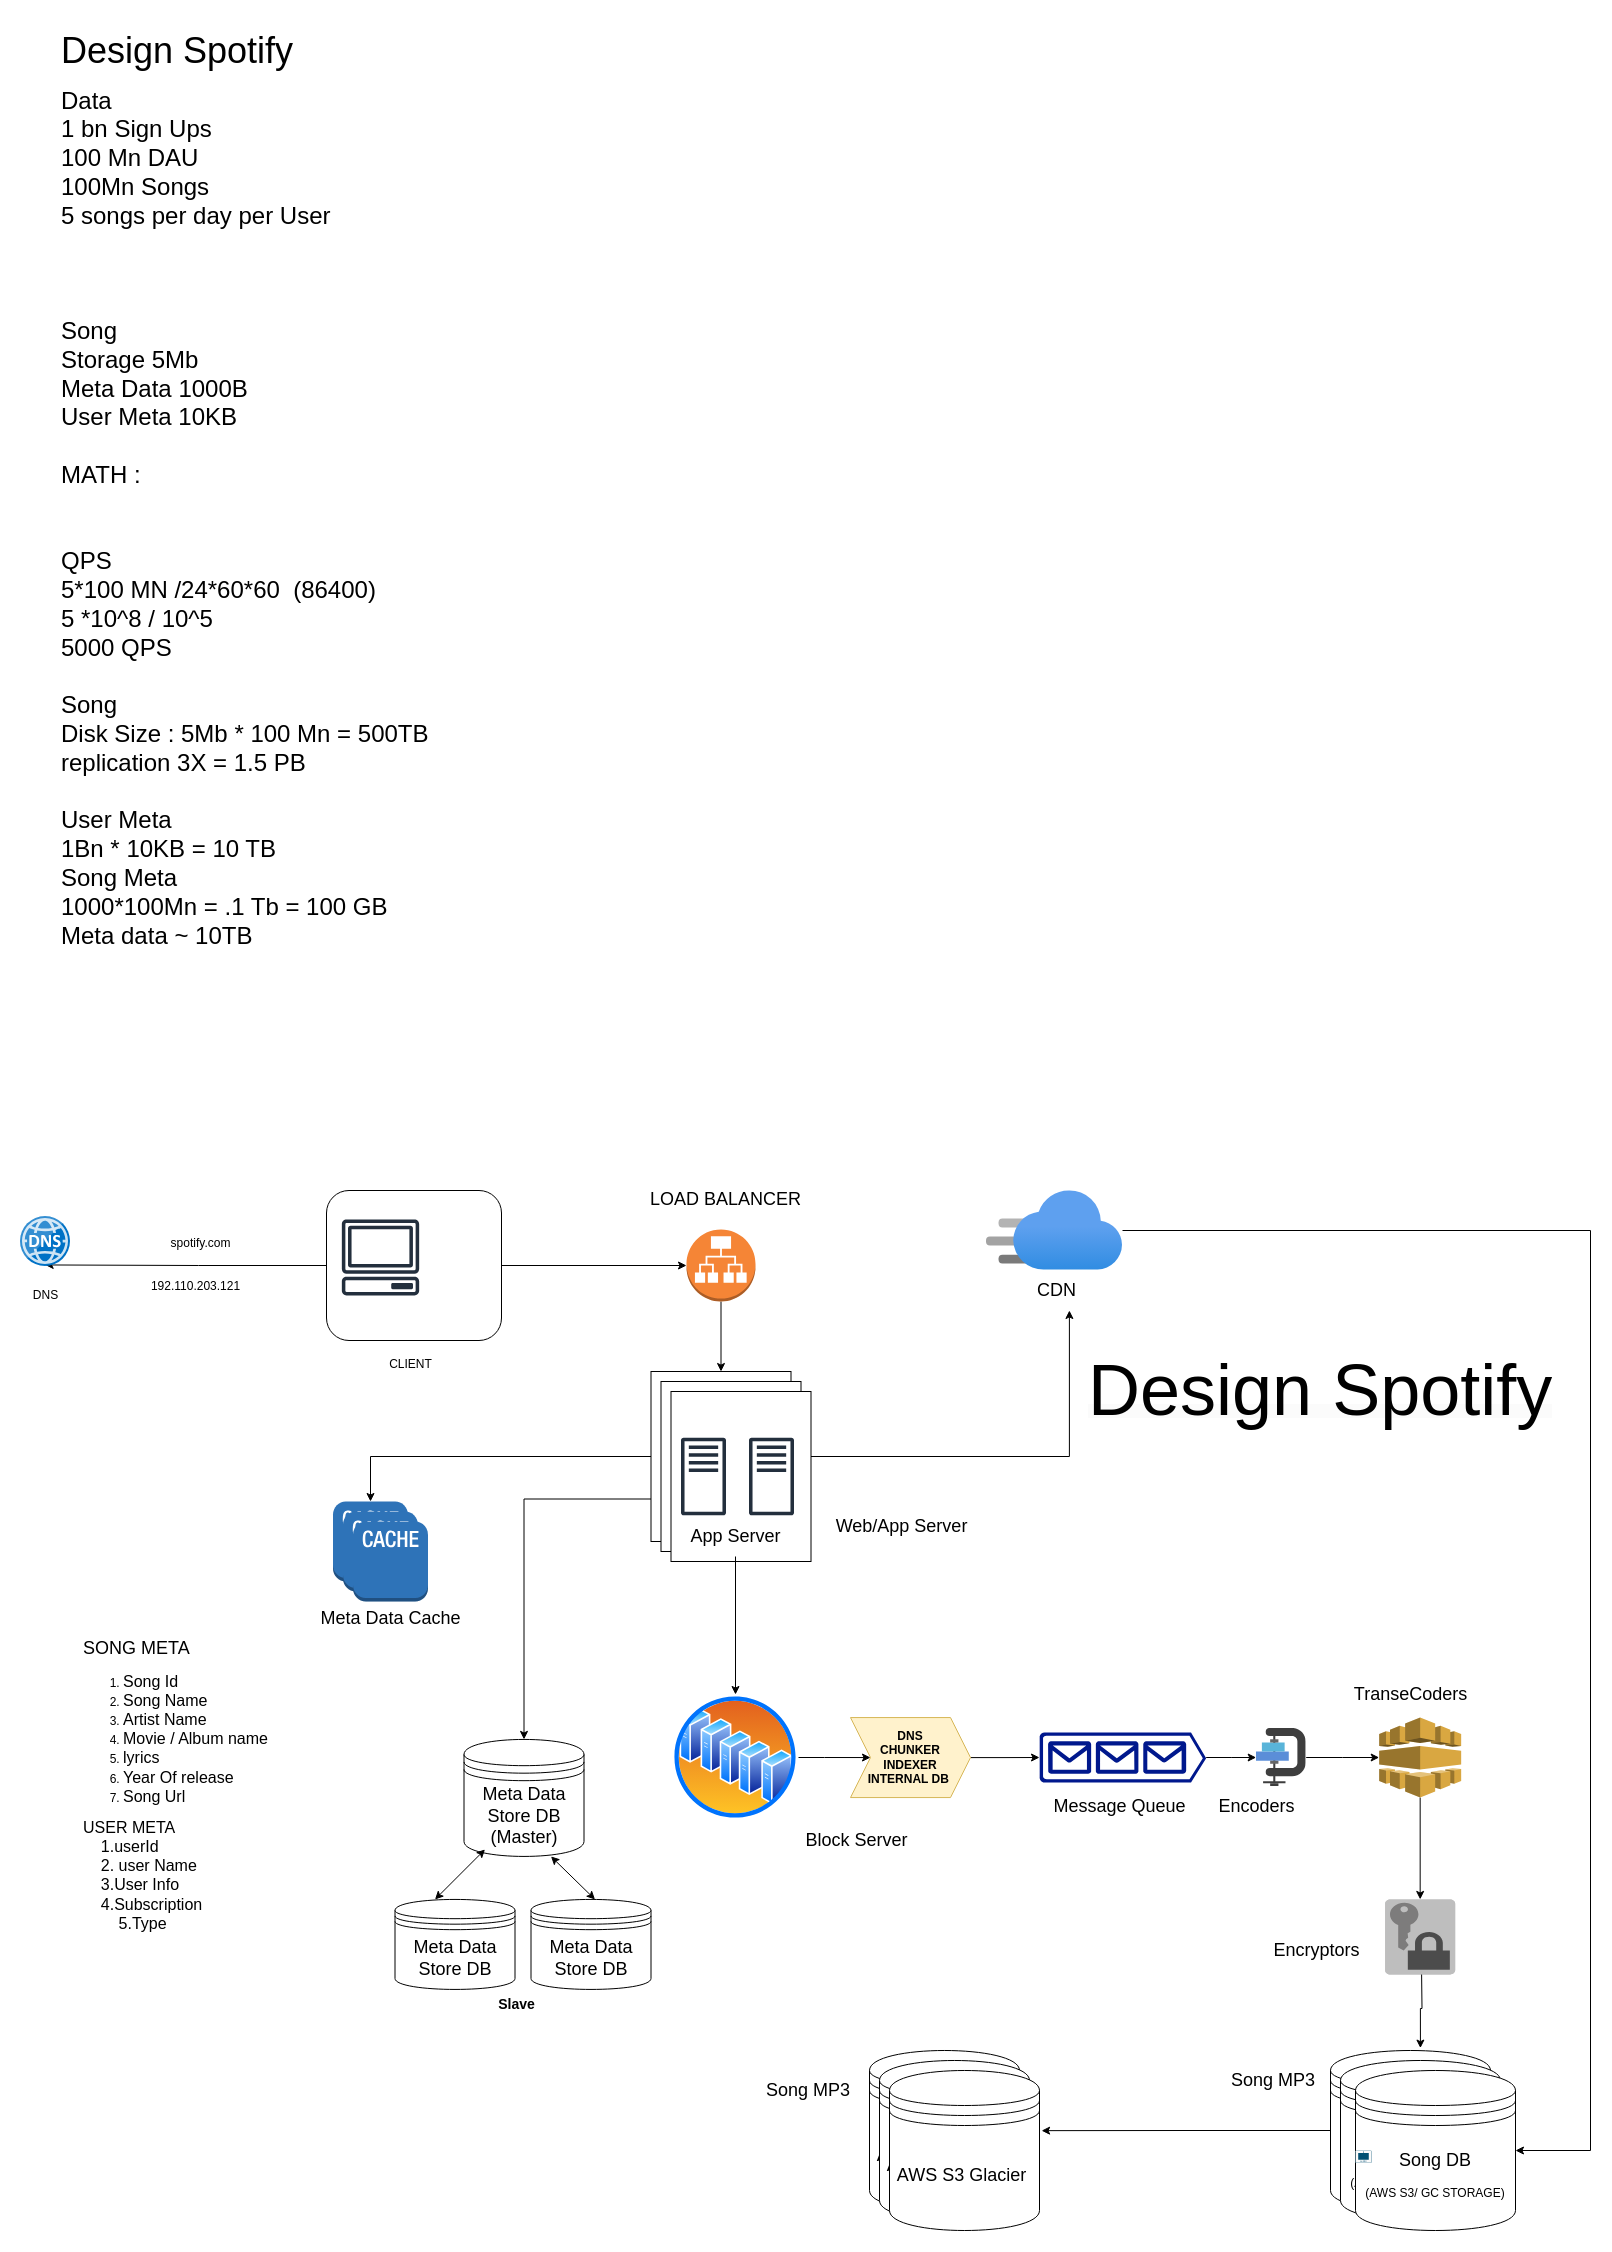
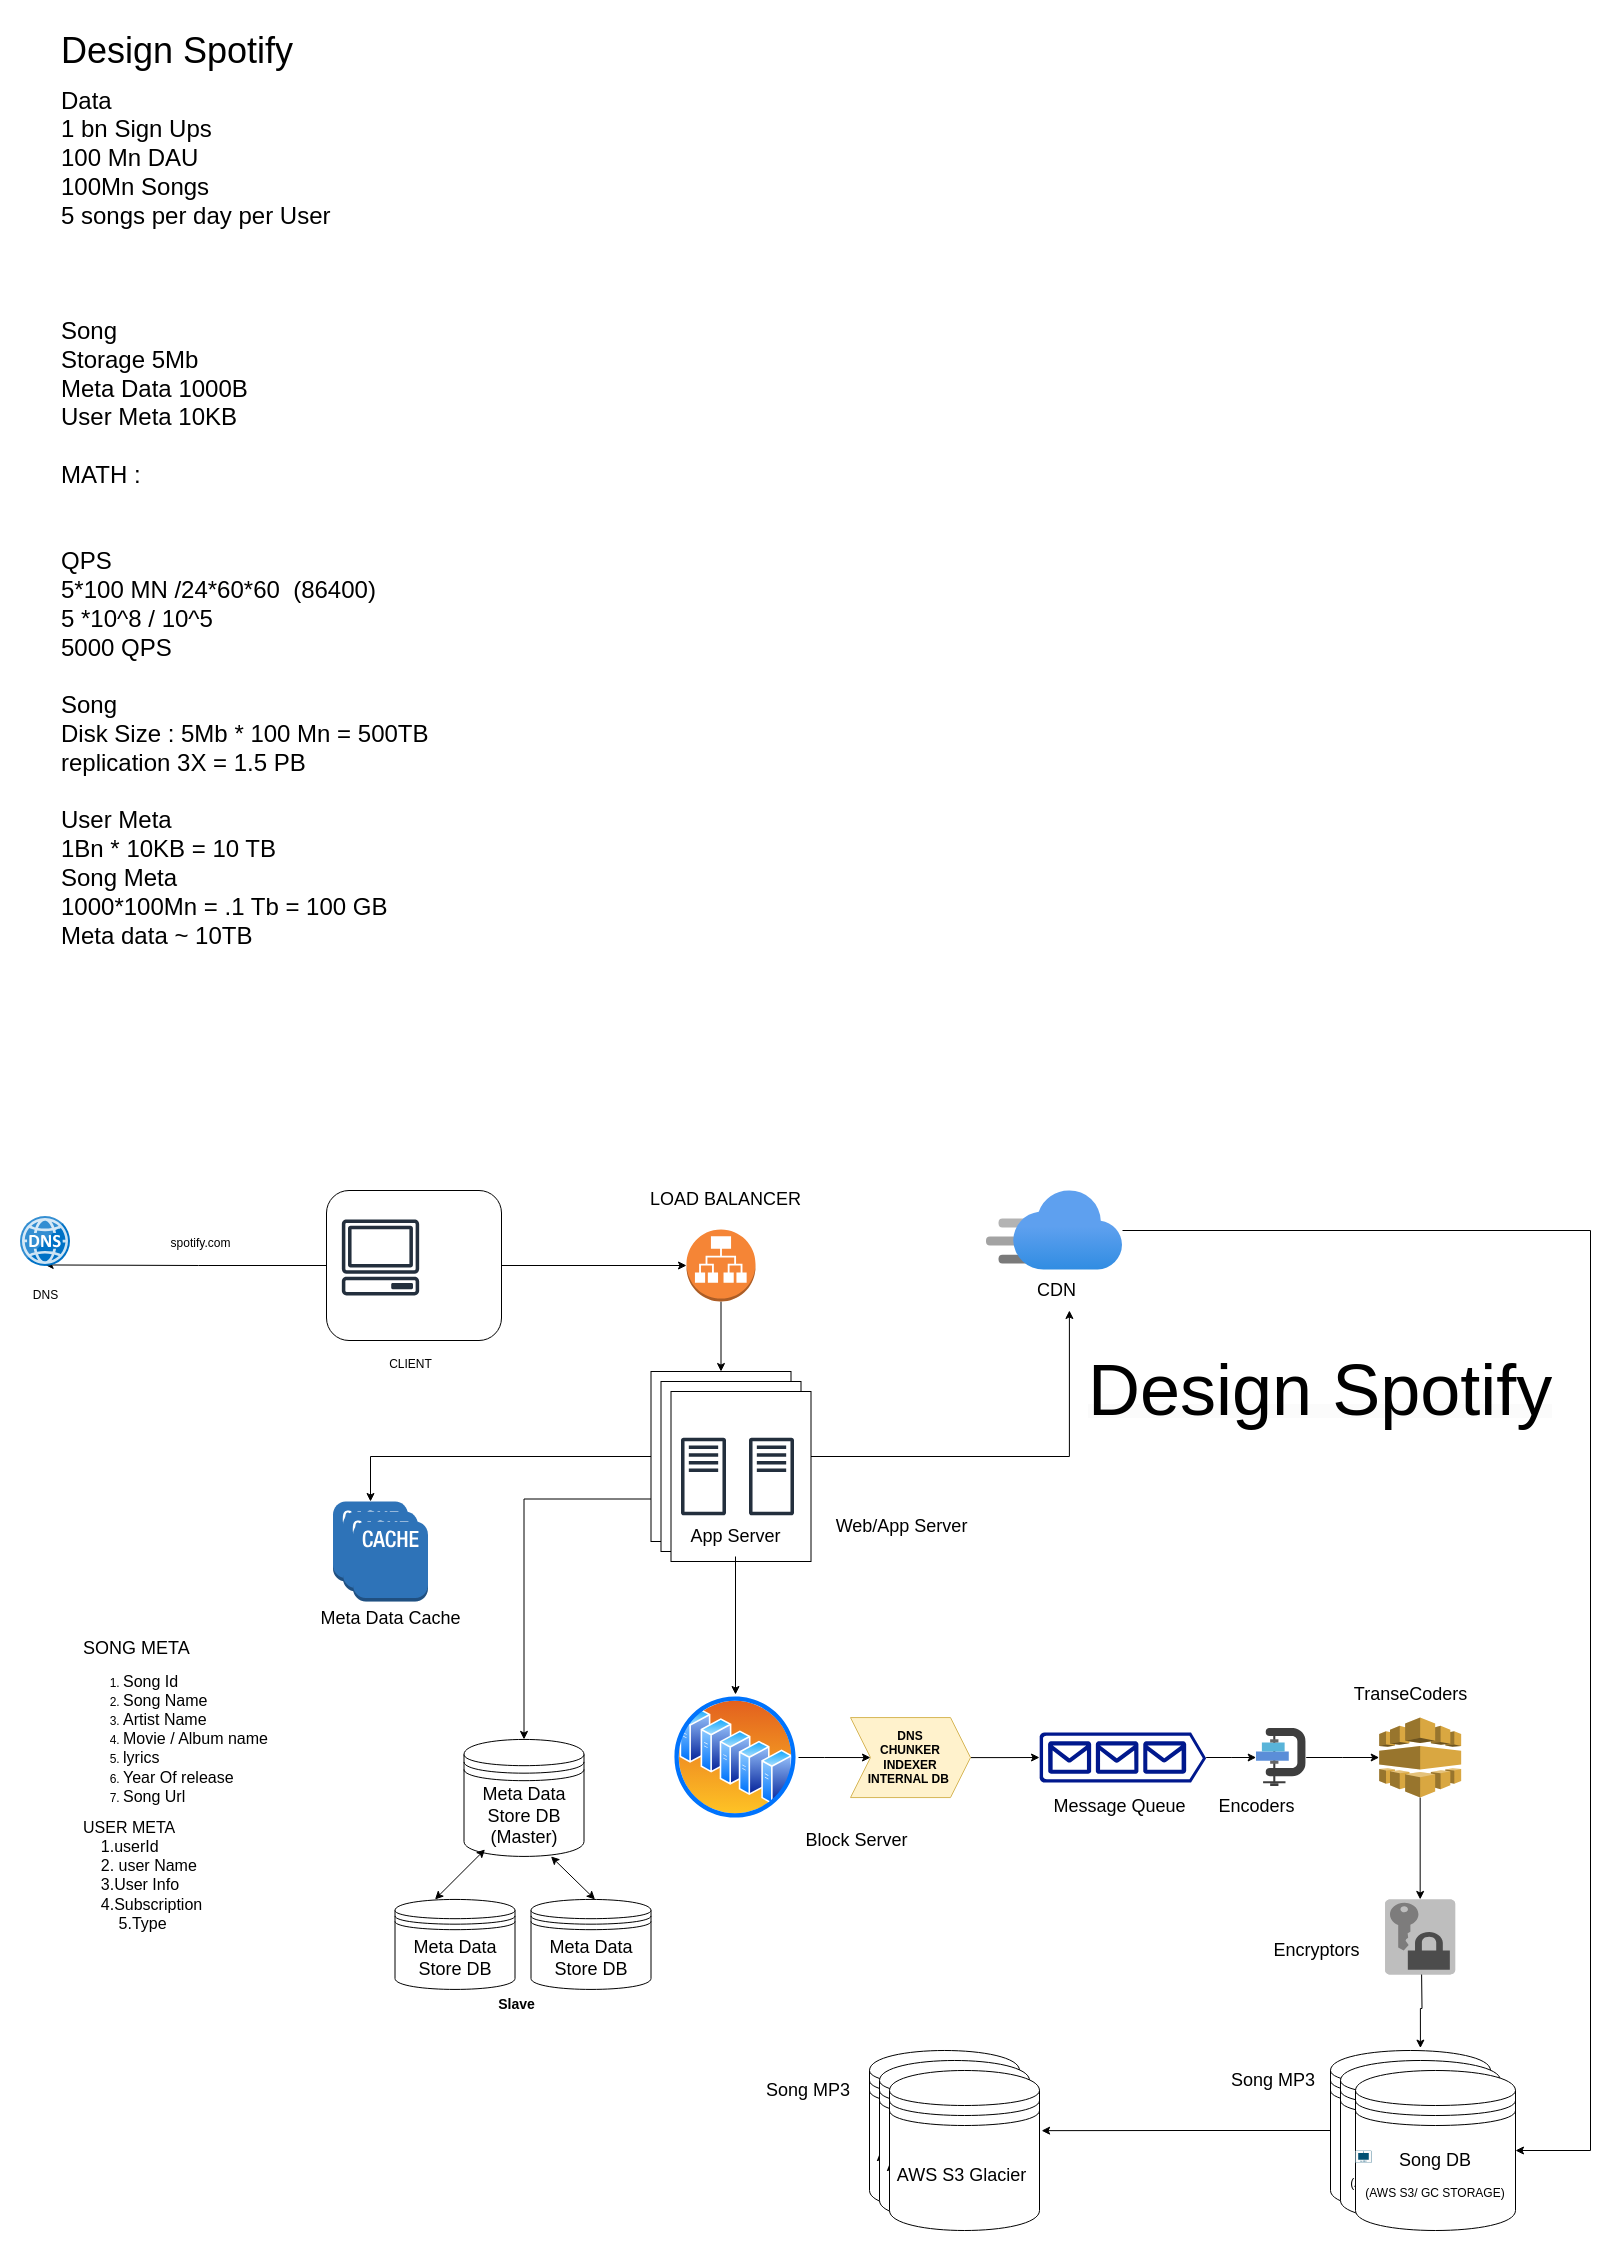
node "192.110.203.121": removed
